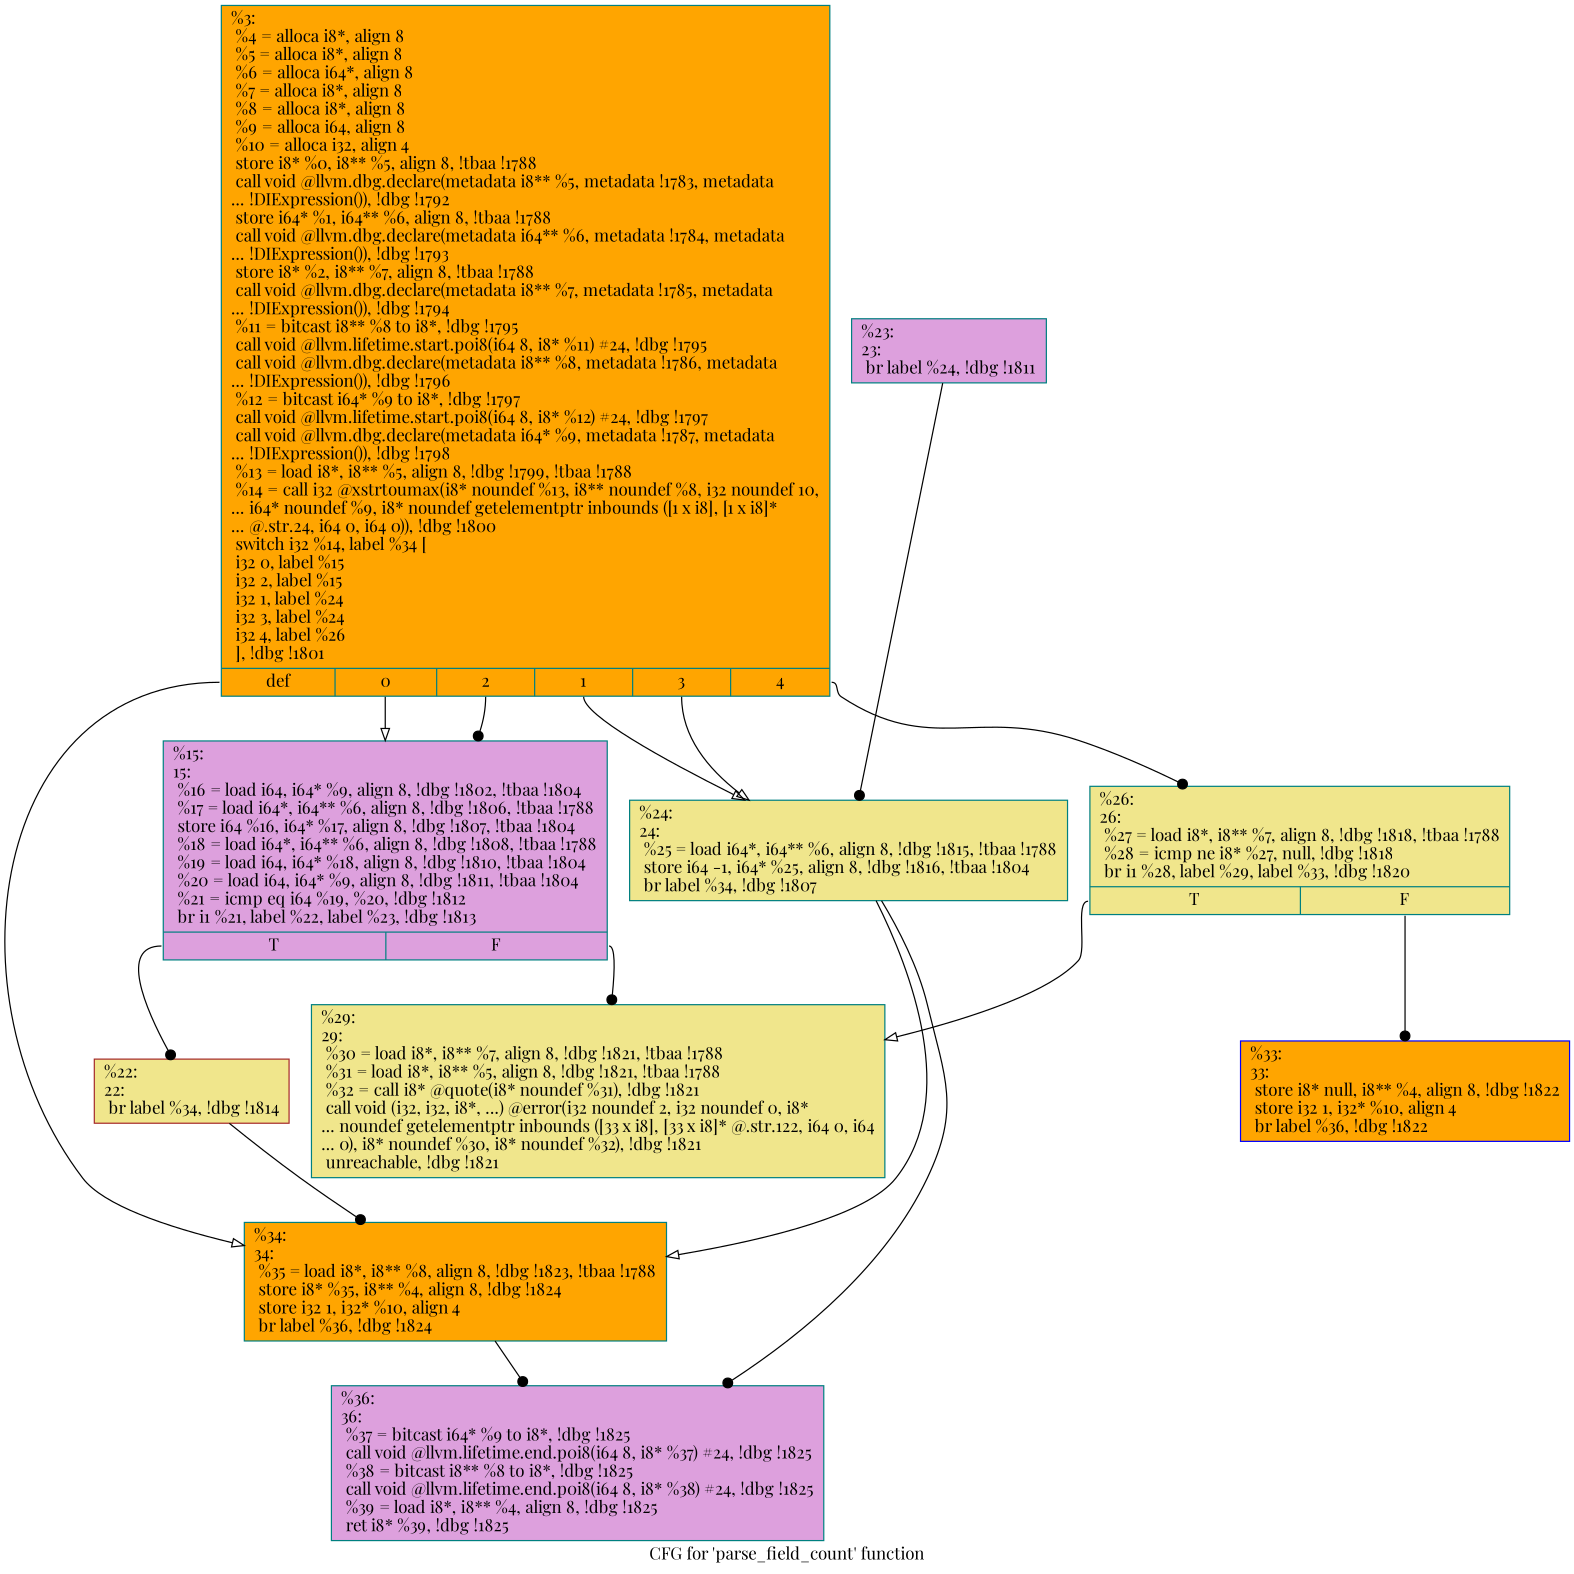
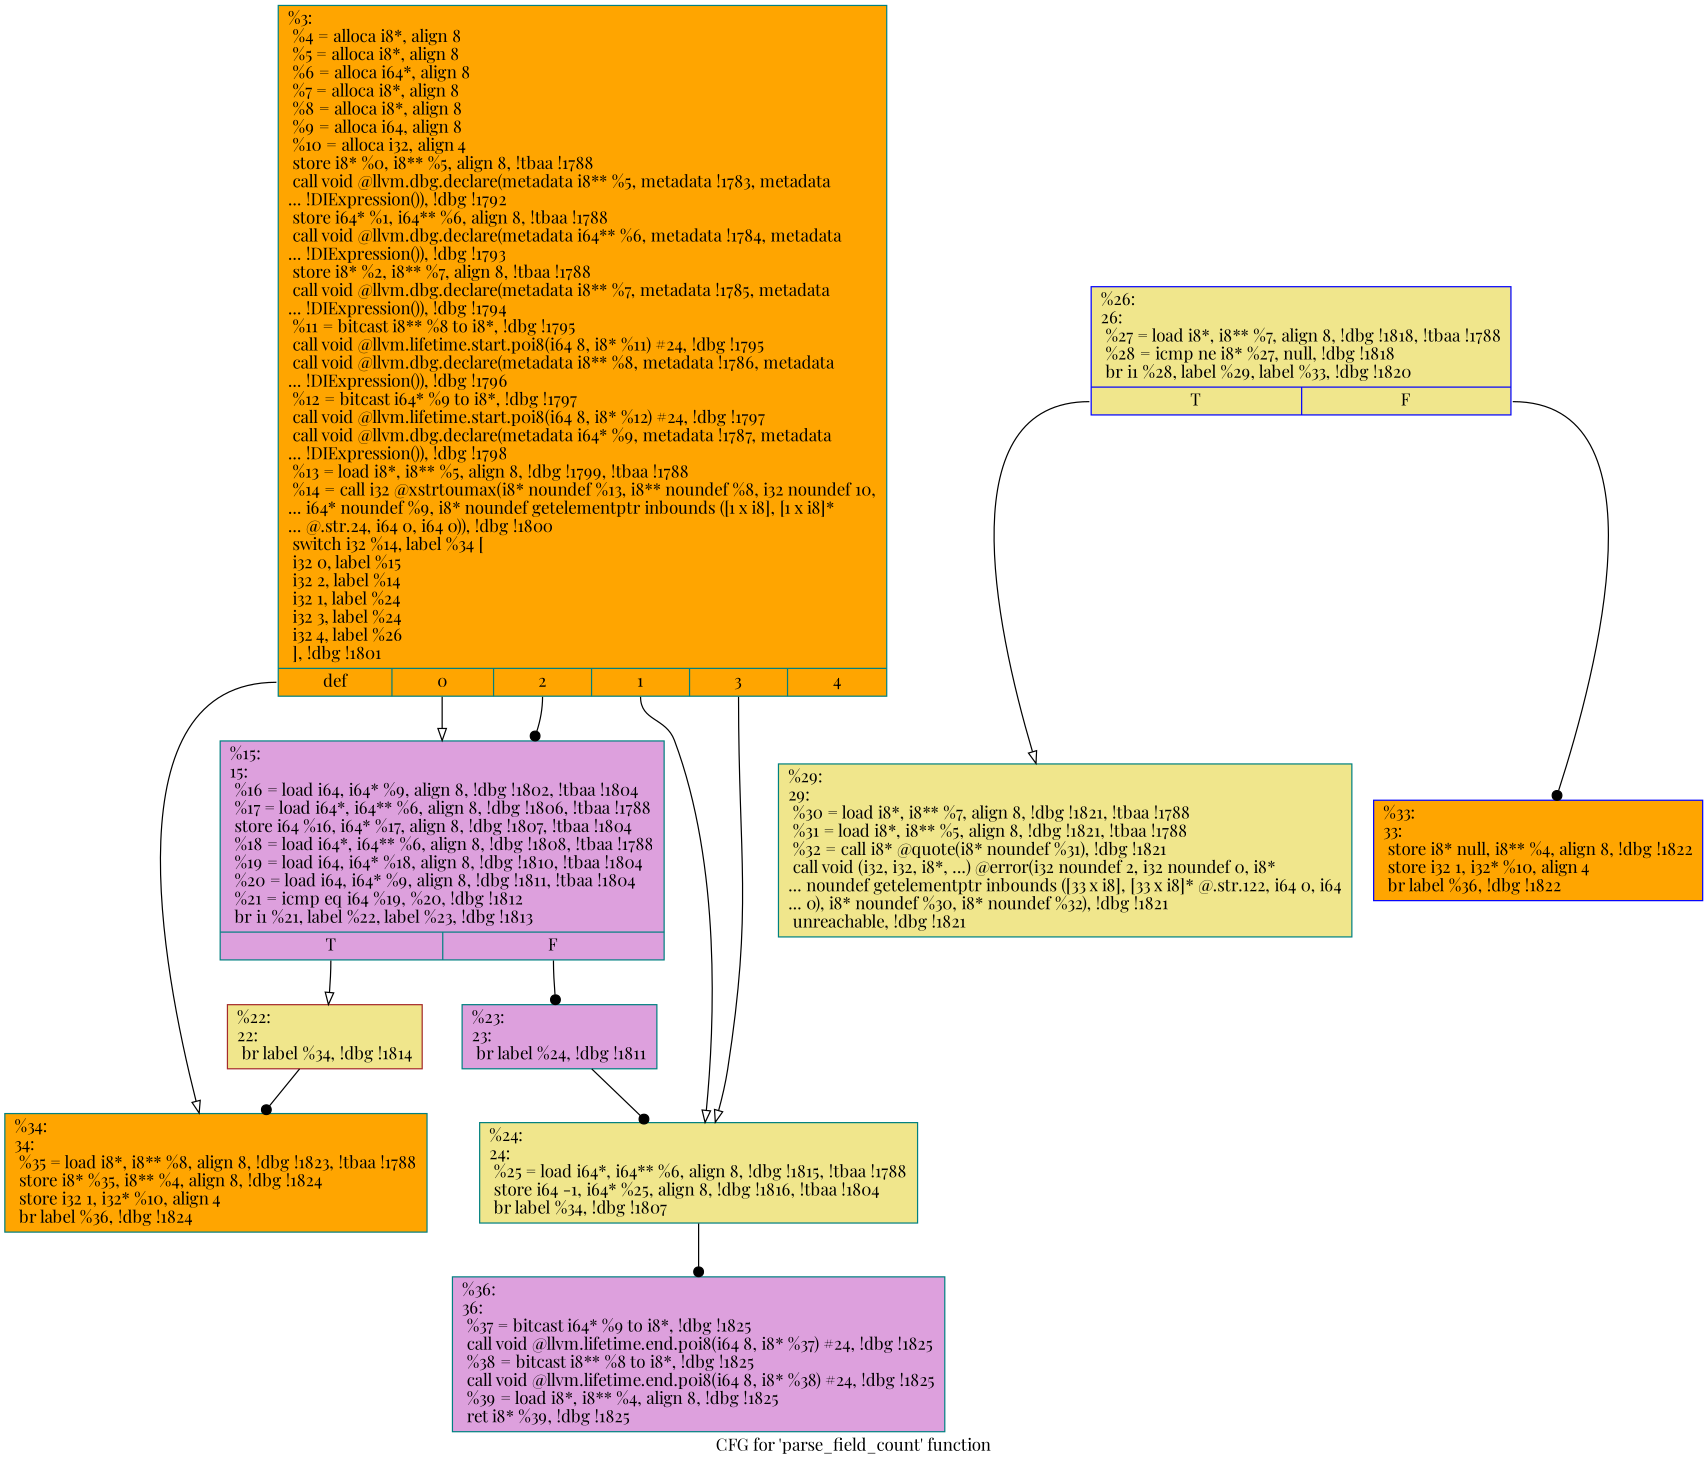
node "%3:": text "i32 2, label %15" -> "i32 2, label %14"
edge "%3:" -> "%26:": removed
node "%26:": color teal -> blue
edge "%15:" -> "%29:": now "%15:" -> "%23:"
edge "%15:" -> "%22:": arrowhead dot -> onormal
edge "%24:" -> "%34:": removed
edge "%34:" -> "%36:": removed
